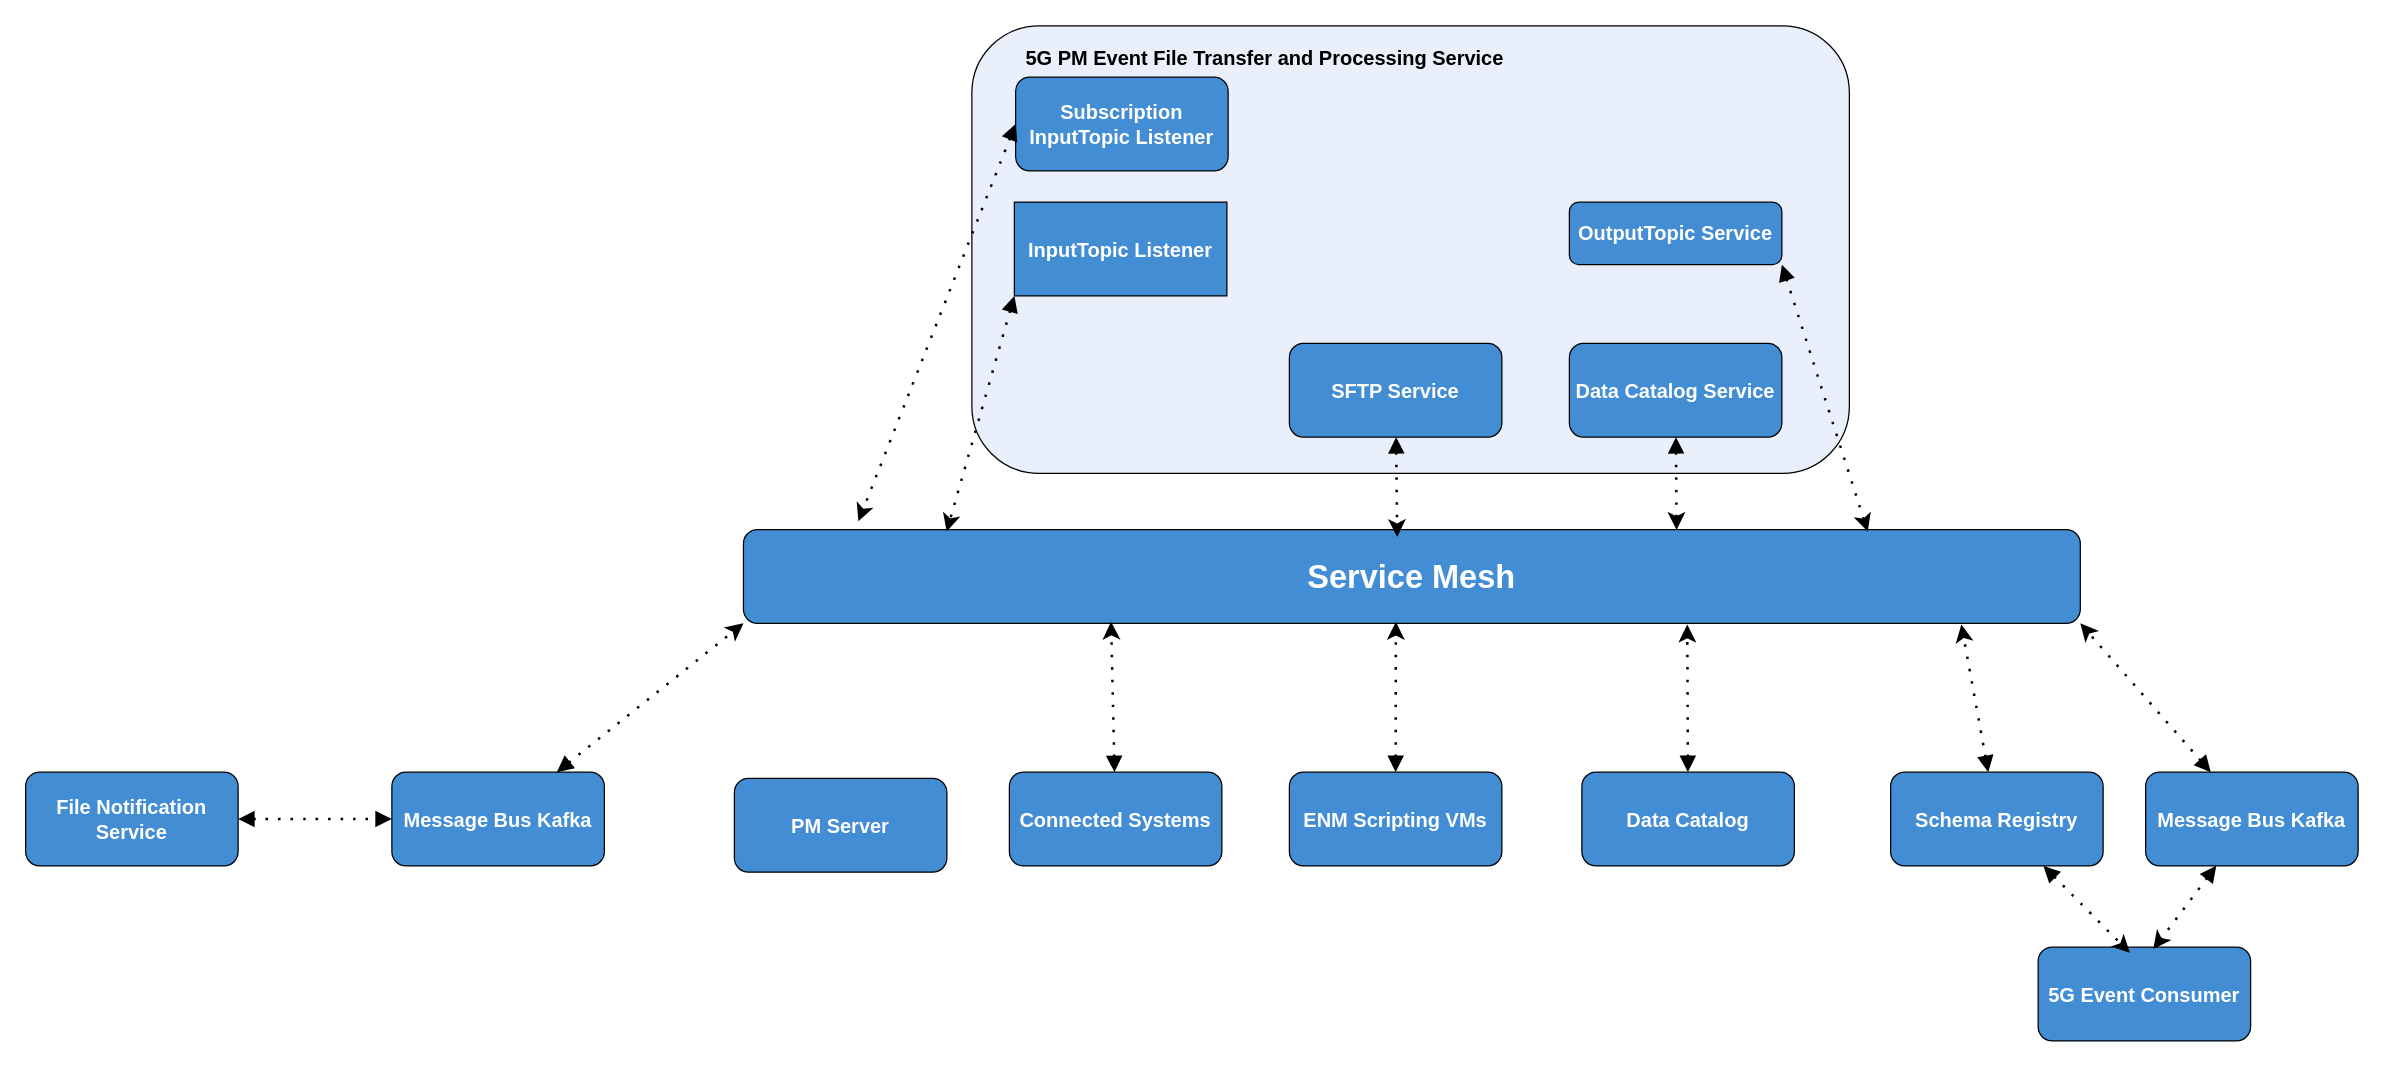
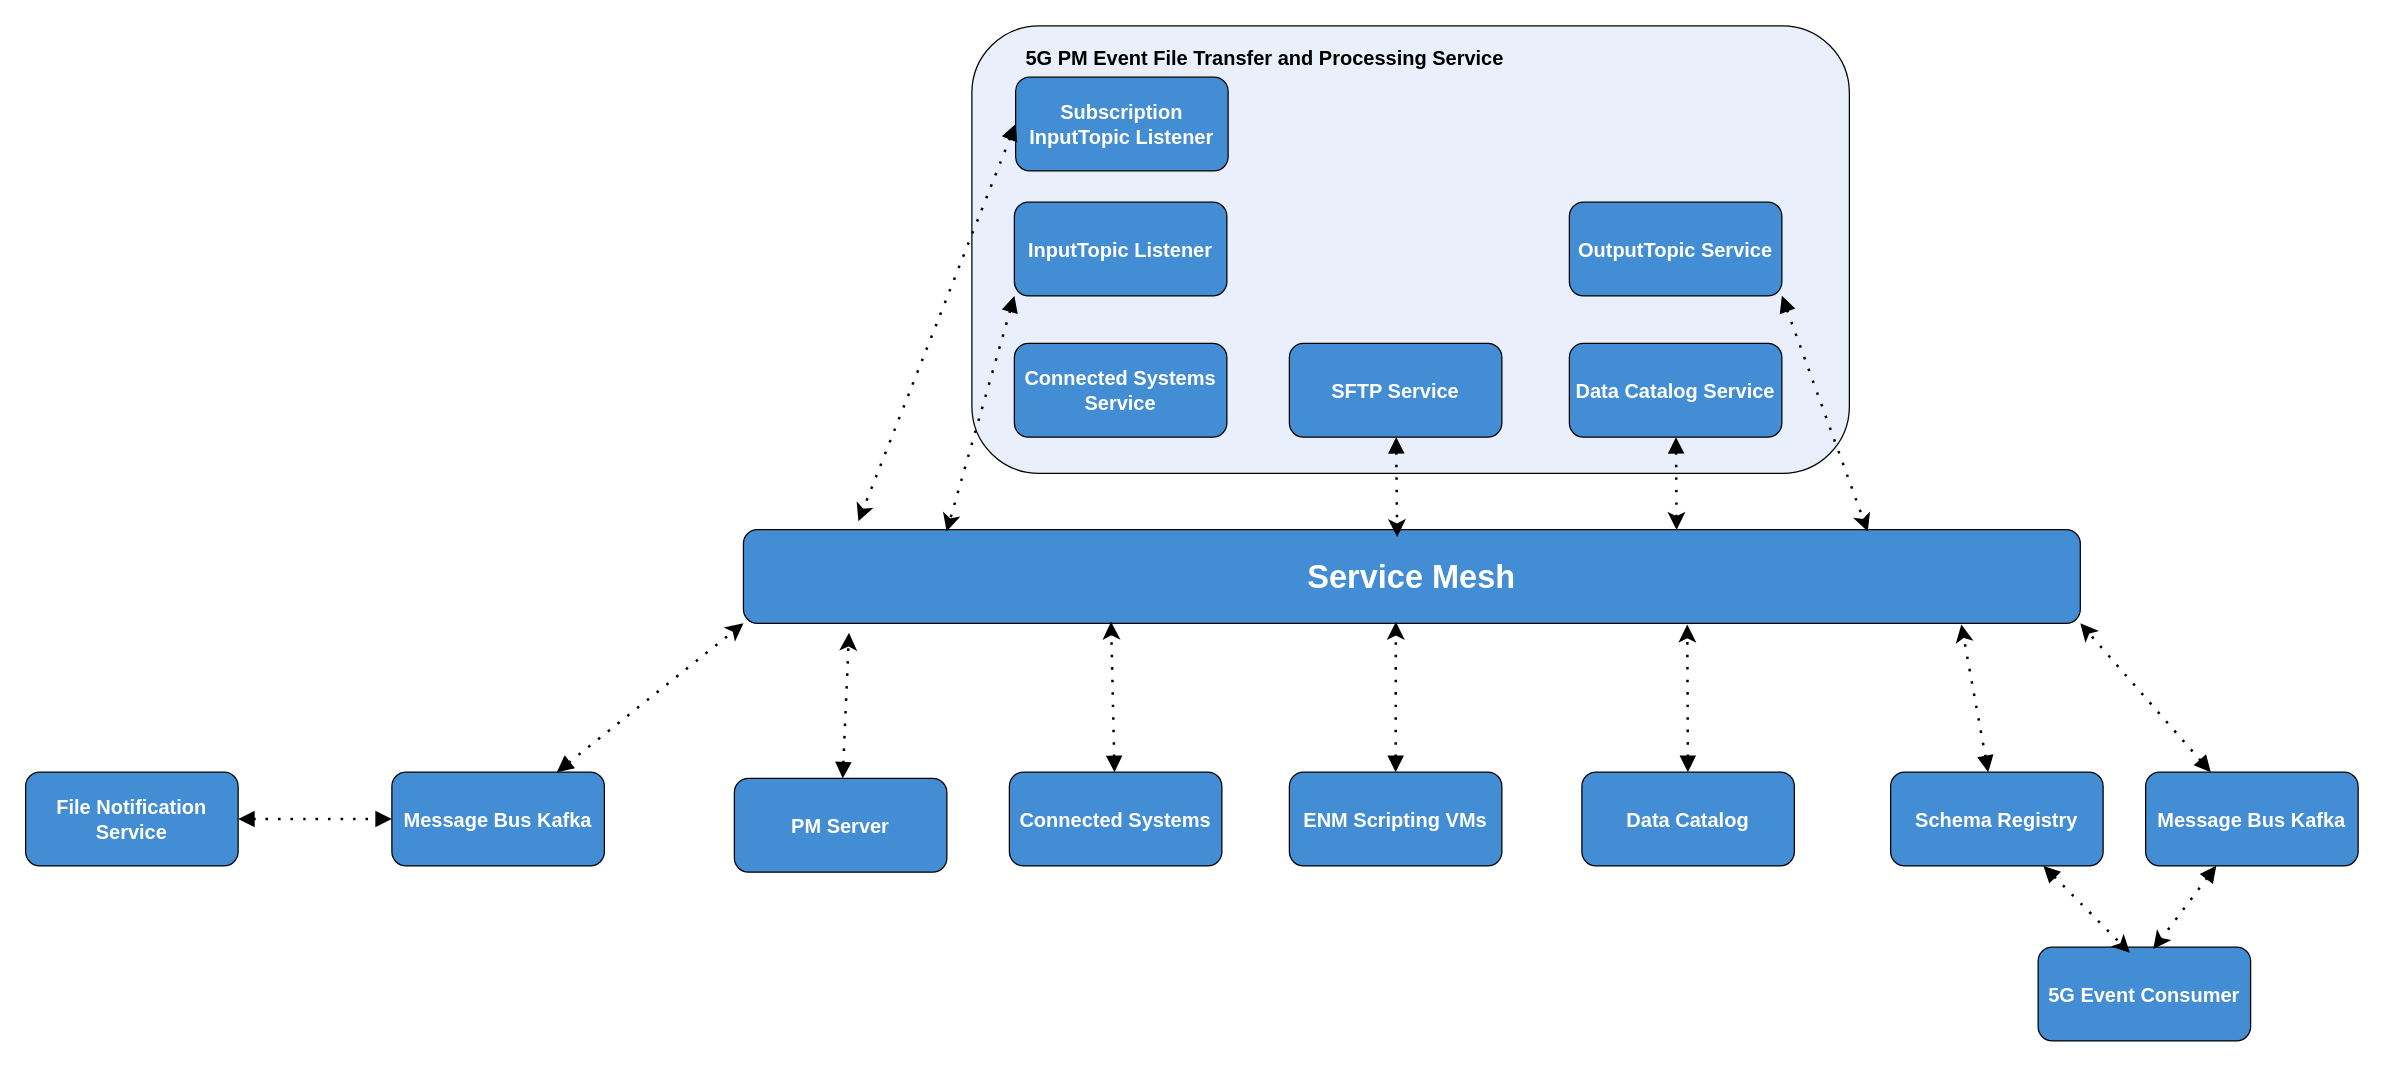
node "OutputTopic Service": size 213x63 -> 213x94
node "InputTopic Listener": shape rectangle -> rounded rectangle
node "Connected Systems Service": added
edge "Service Mesh" -- "PM Server": added
